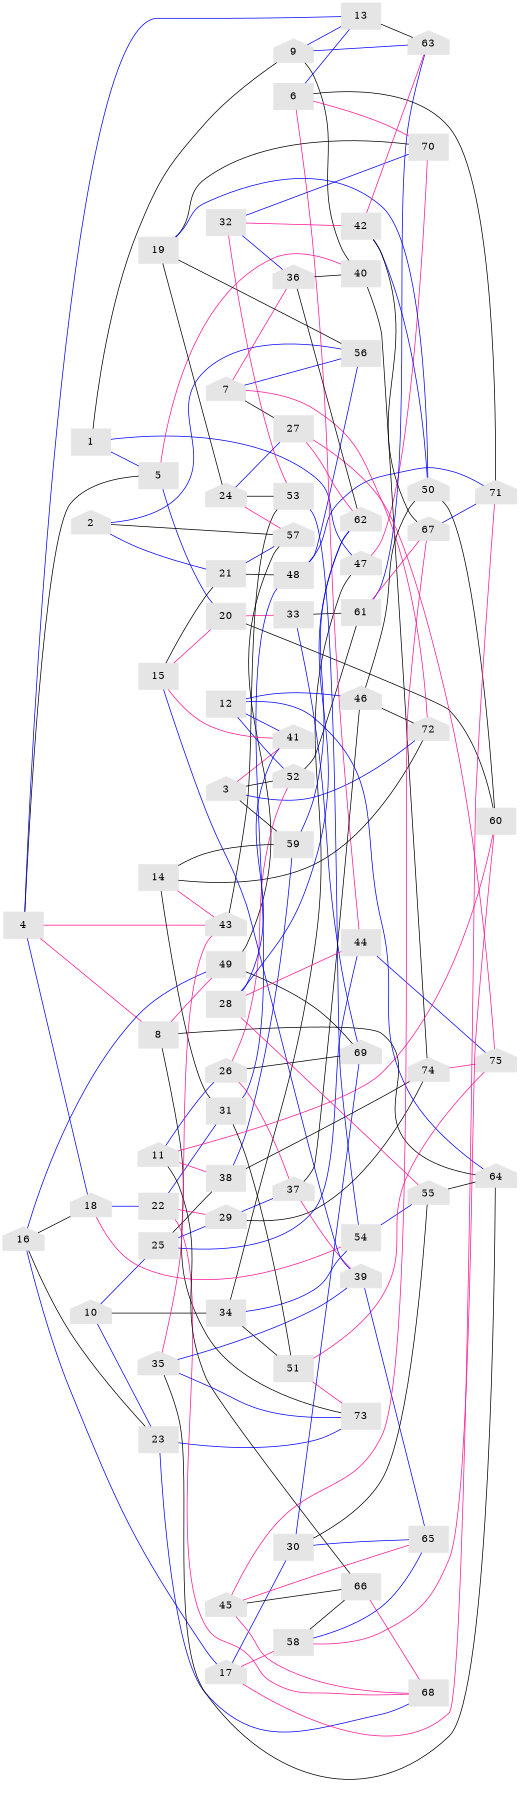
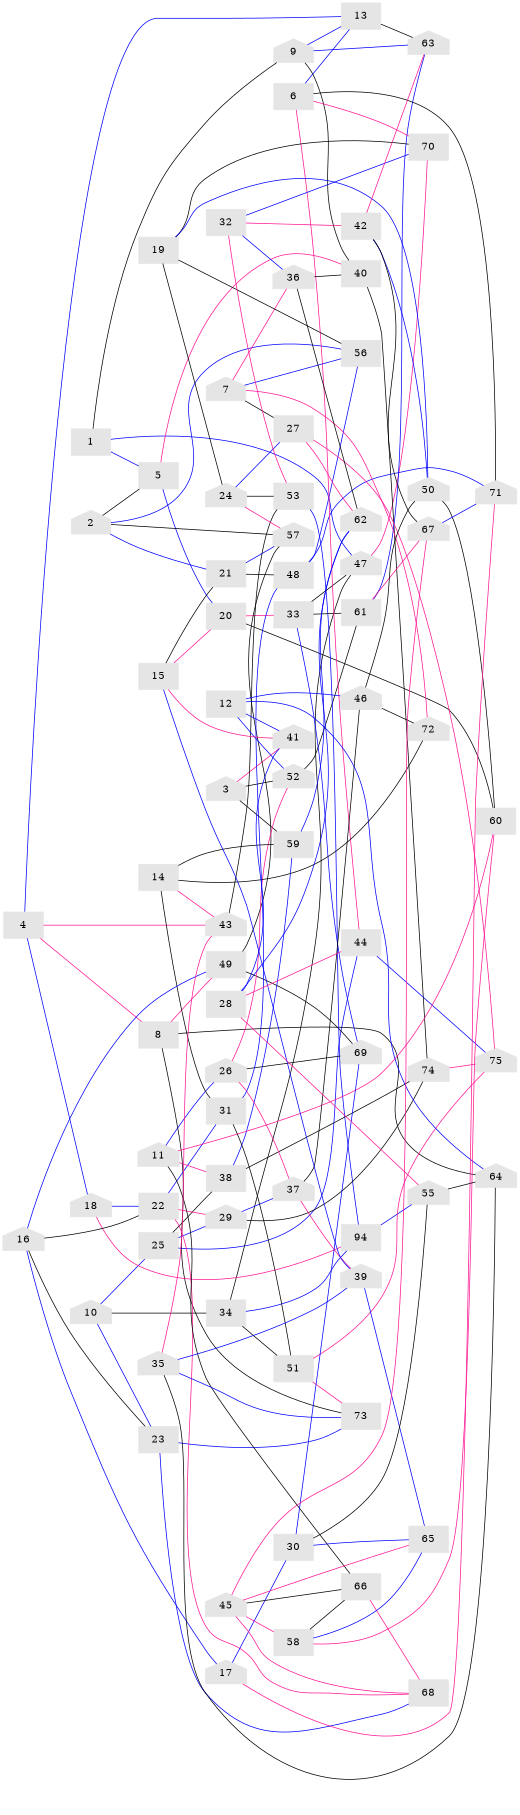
edge "47" -- "33": added
edge "5" -- "4": now "5" -- "2"
edge "72" -- "3": removed
edge "18" -- "16": now "22" -- "16"
node "54": label "54" -> "94"
edge "58" -- "17": now "58" -- "45"
